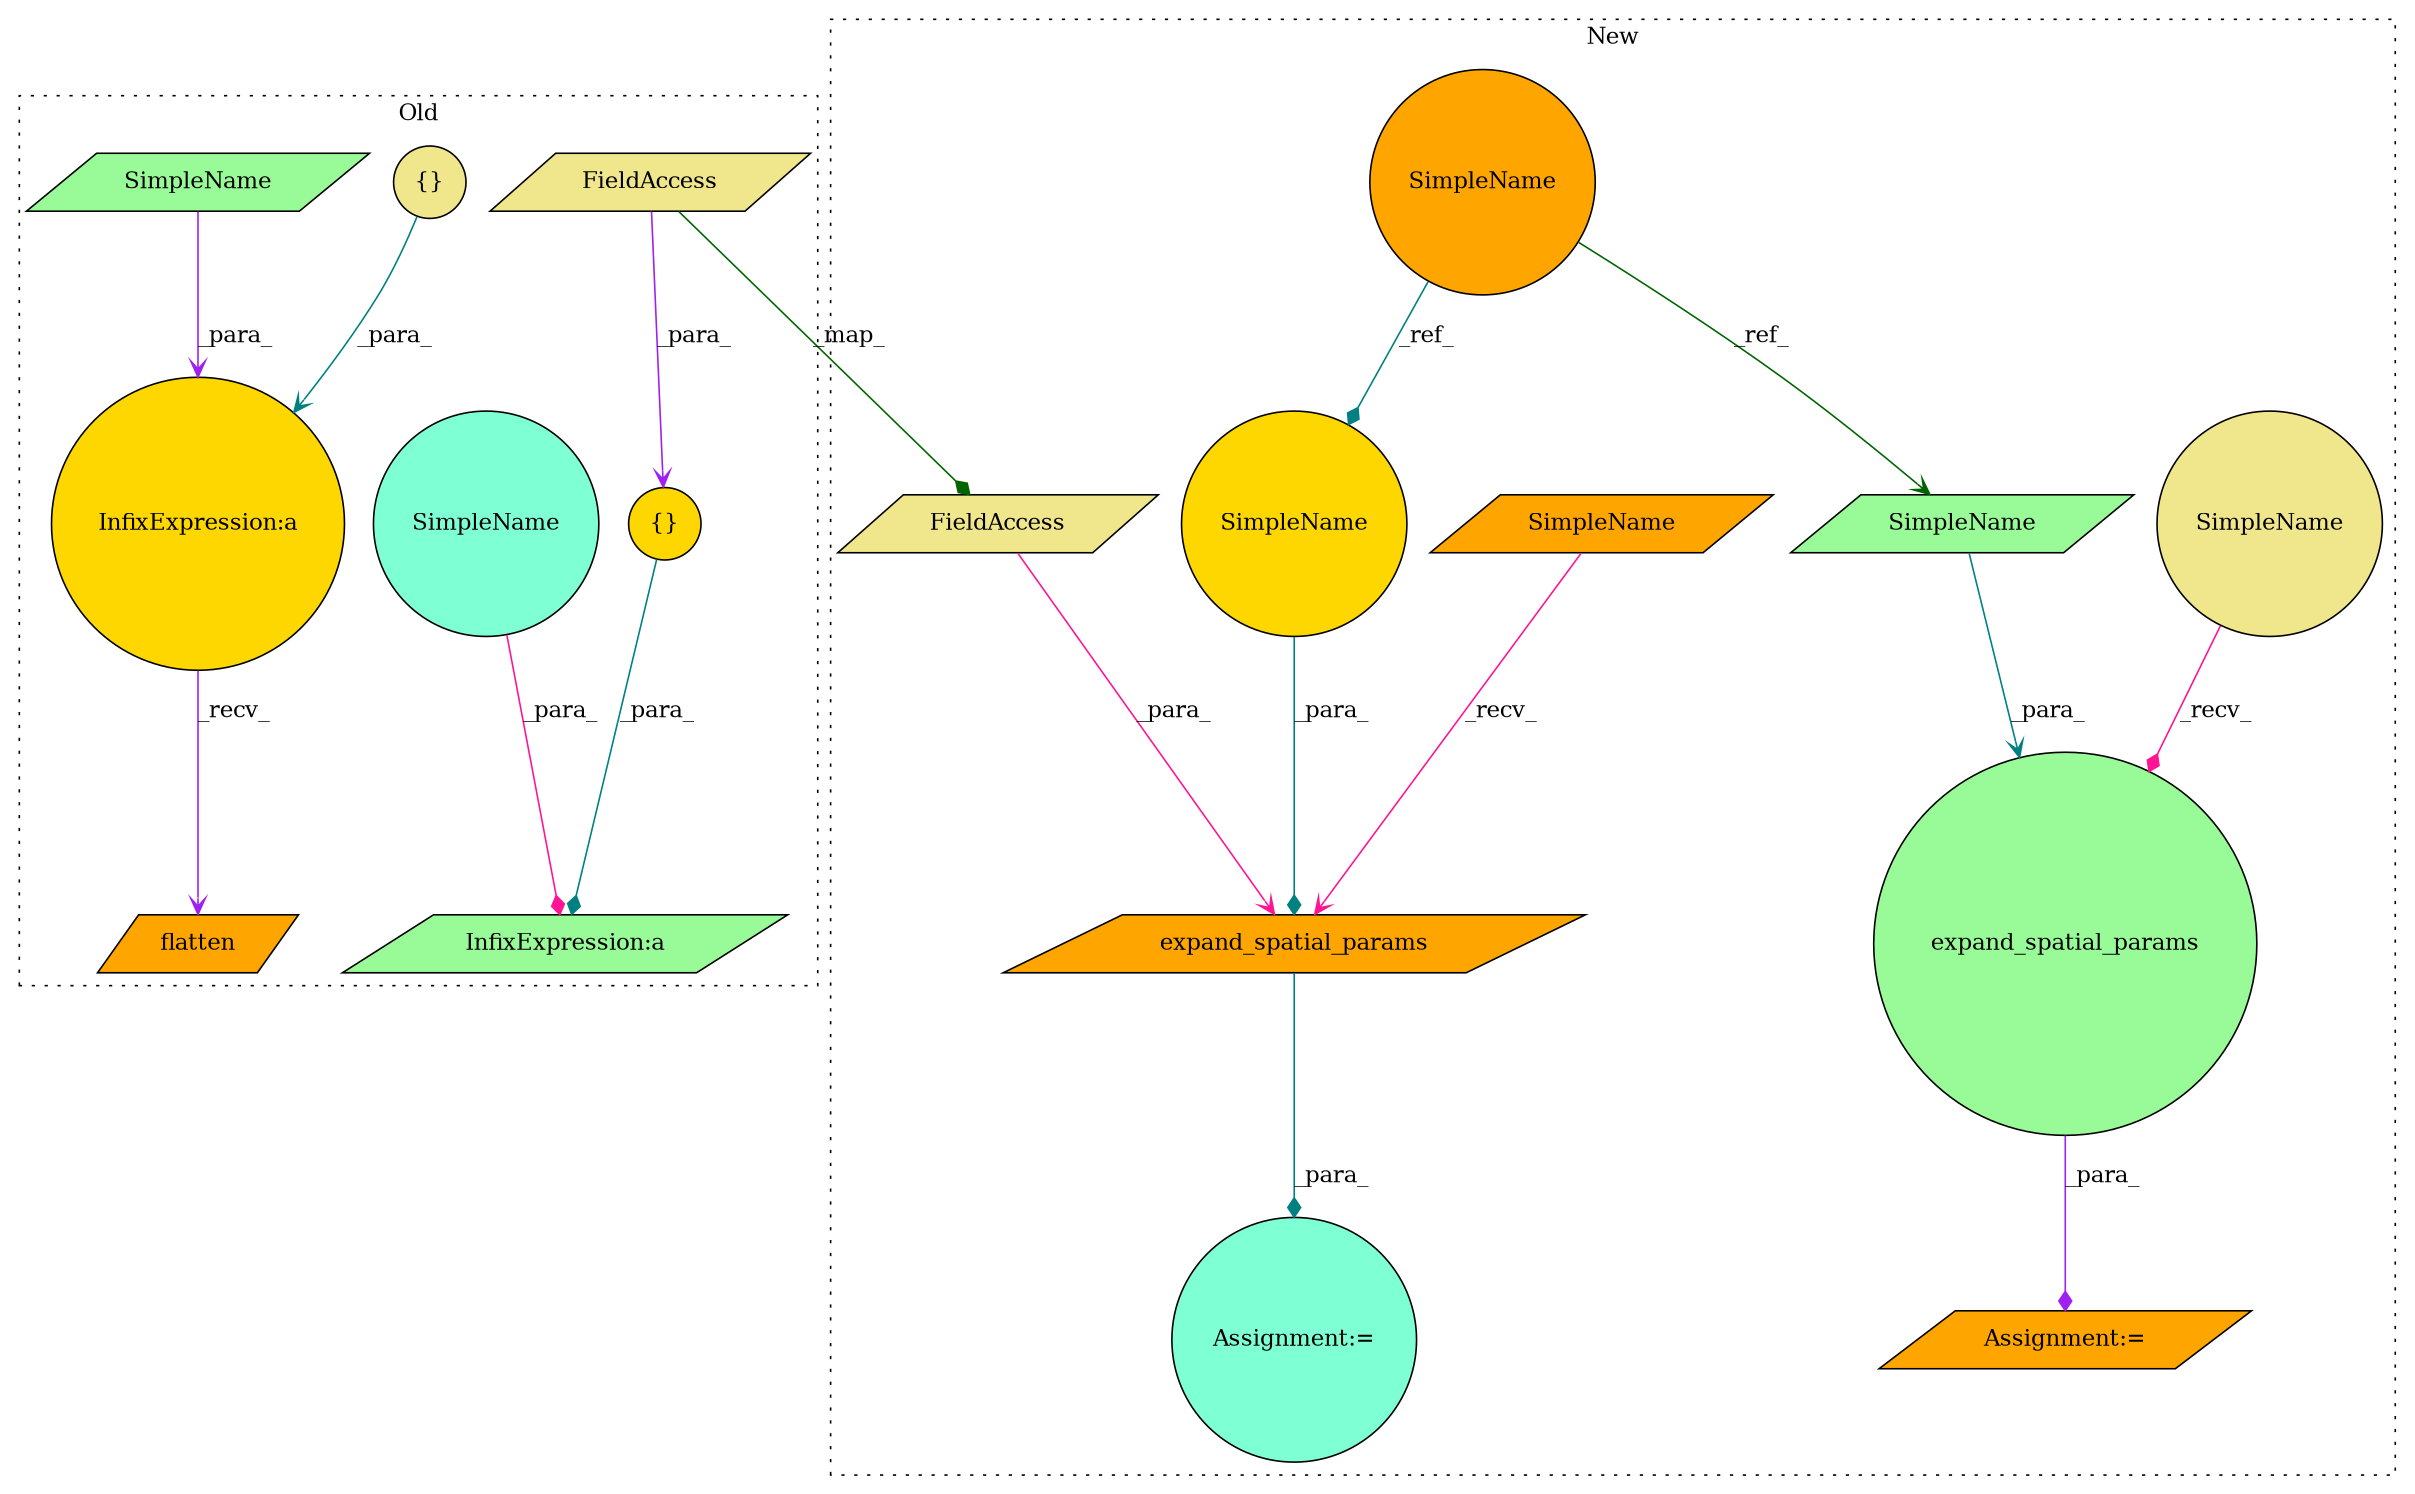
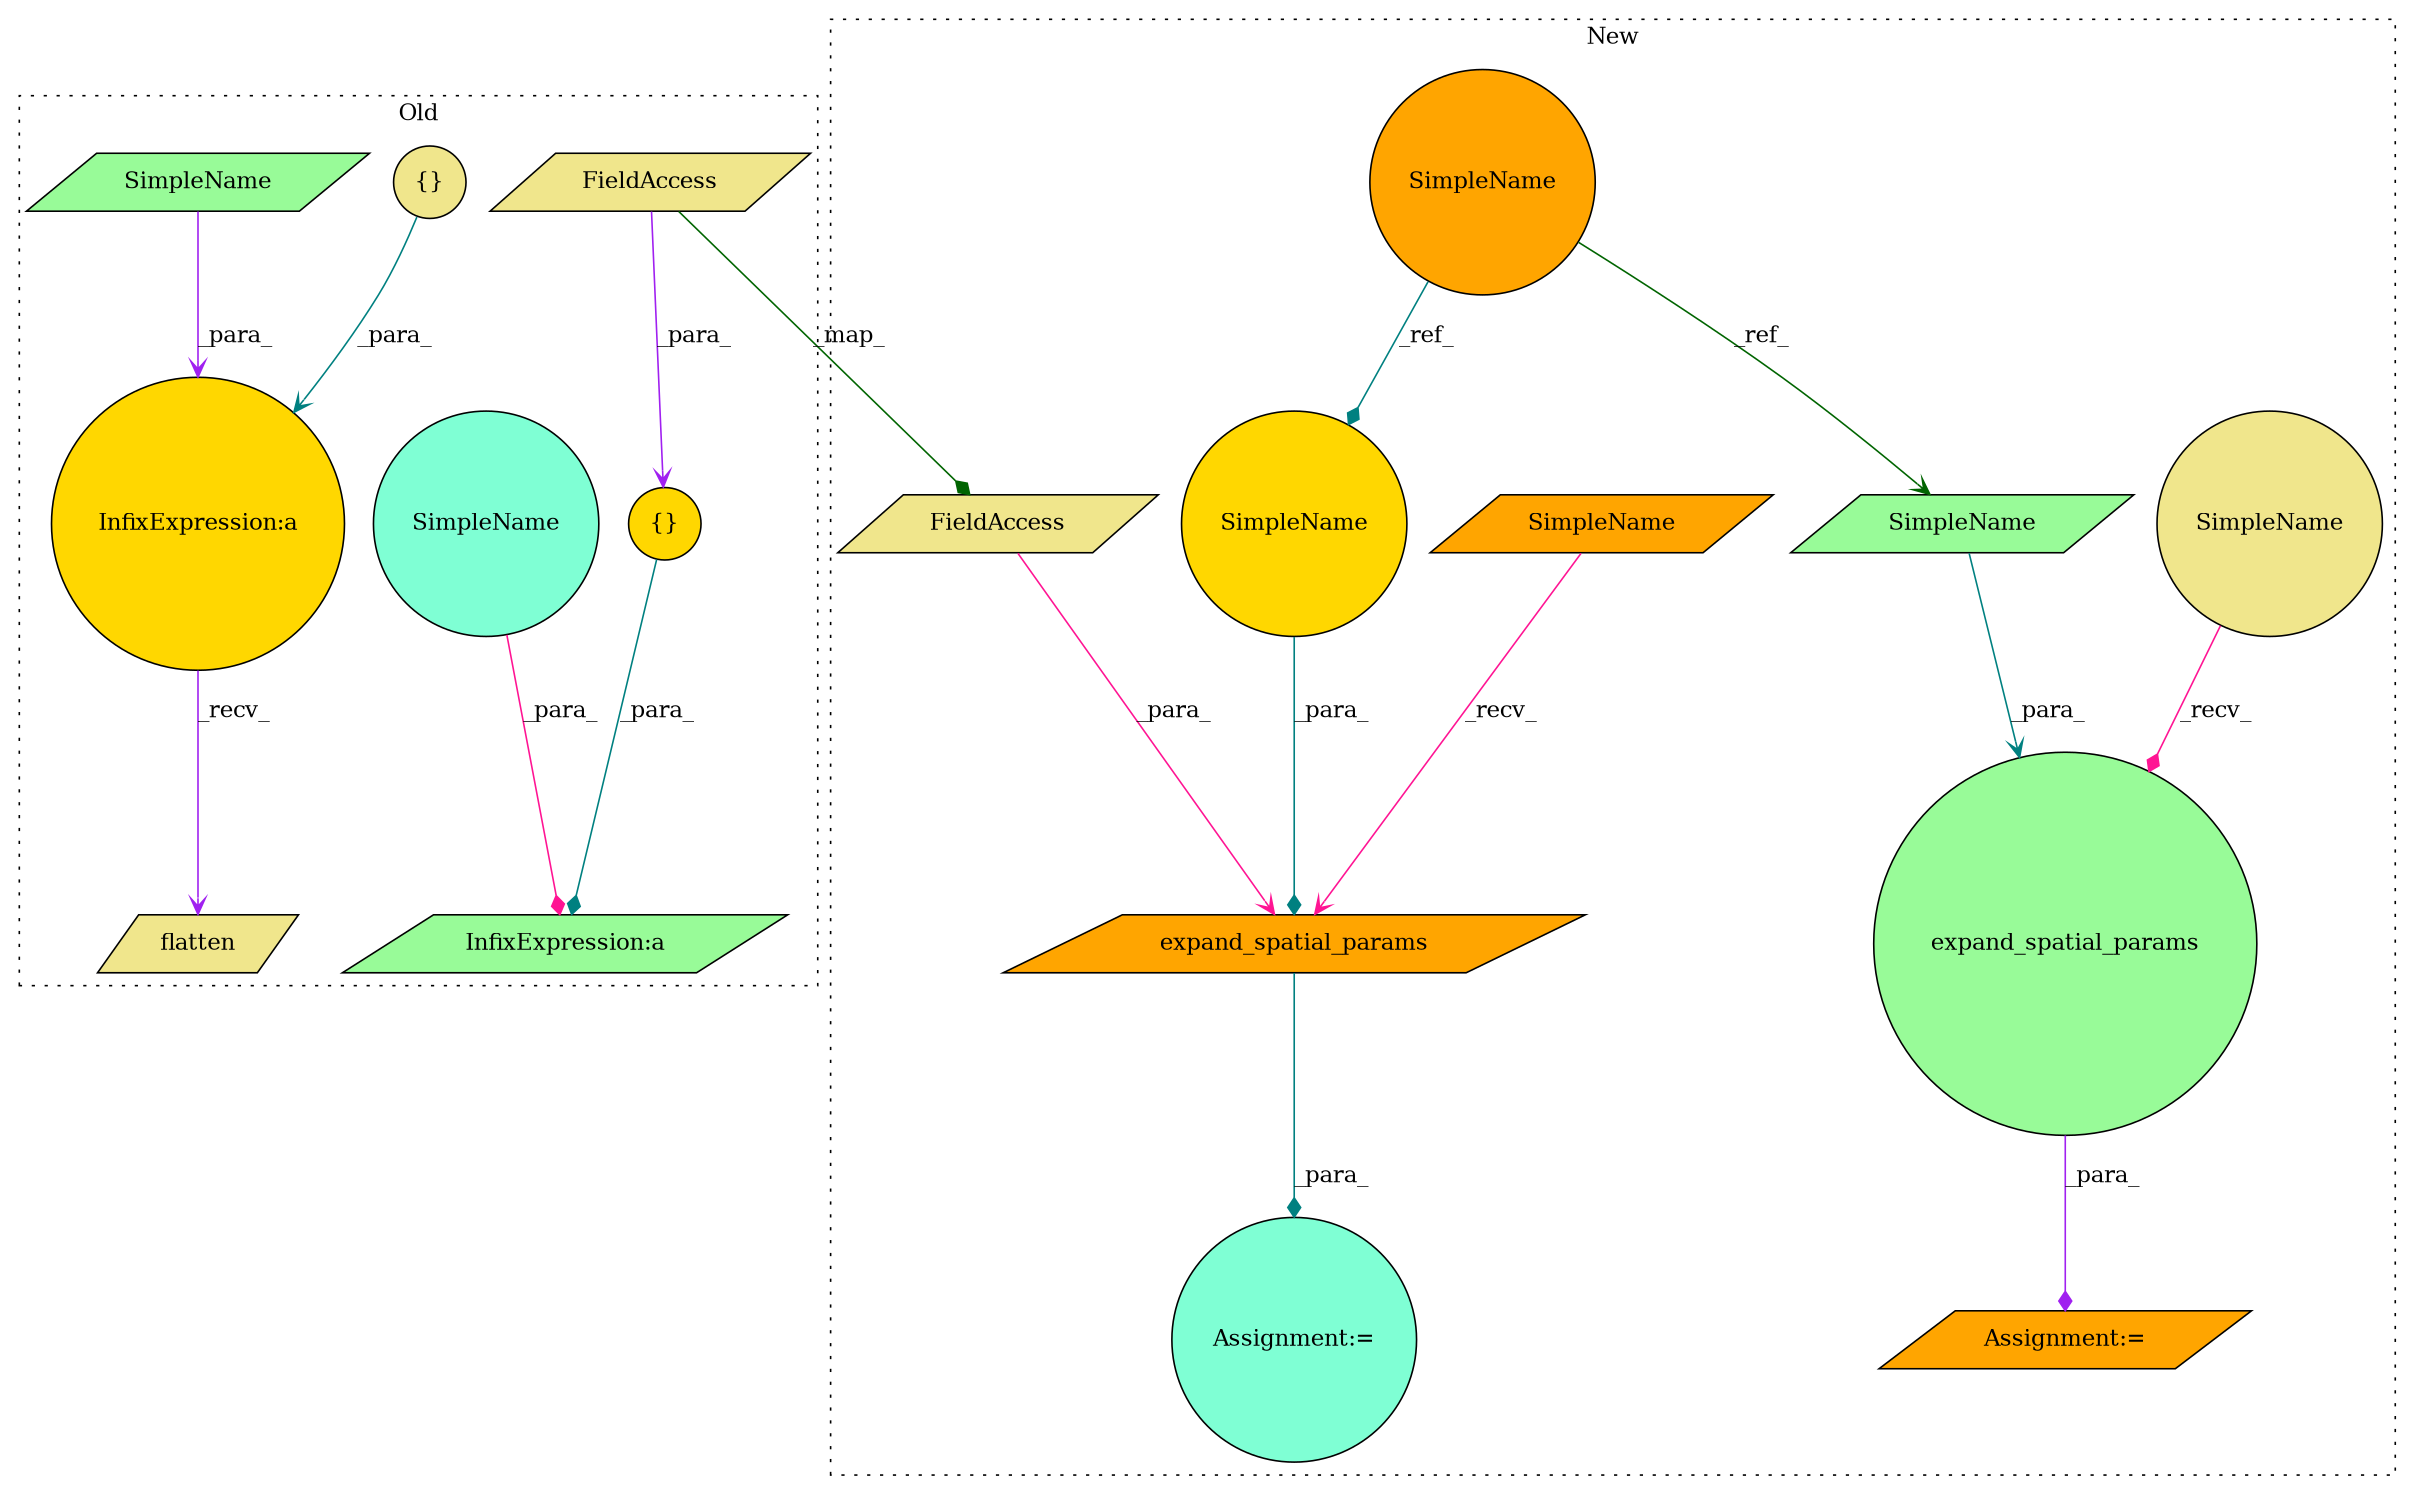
node "flatten": fillcolor orange -> khaki
